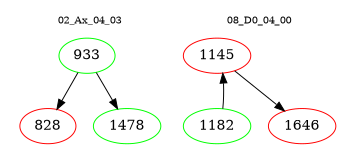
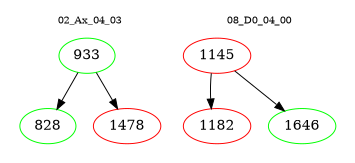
edge "1182" -> "1145": reversed
node "828": color red -> green
node "1478": color green -> red
node "1182": color green -> red
node "1646": color red -> green
